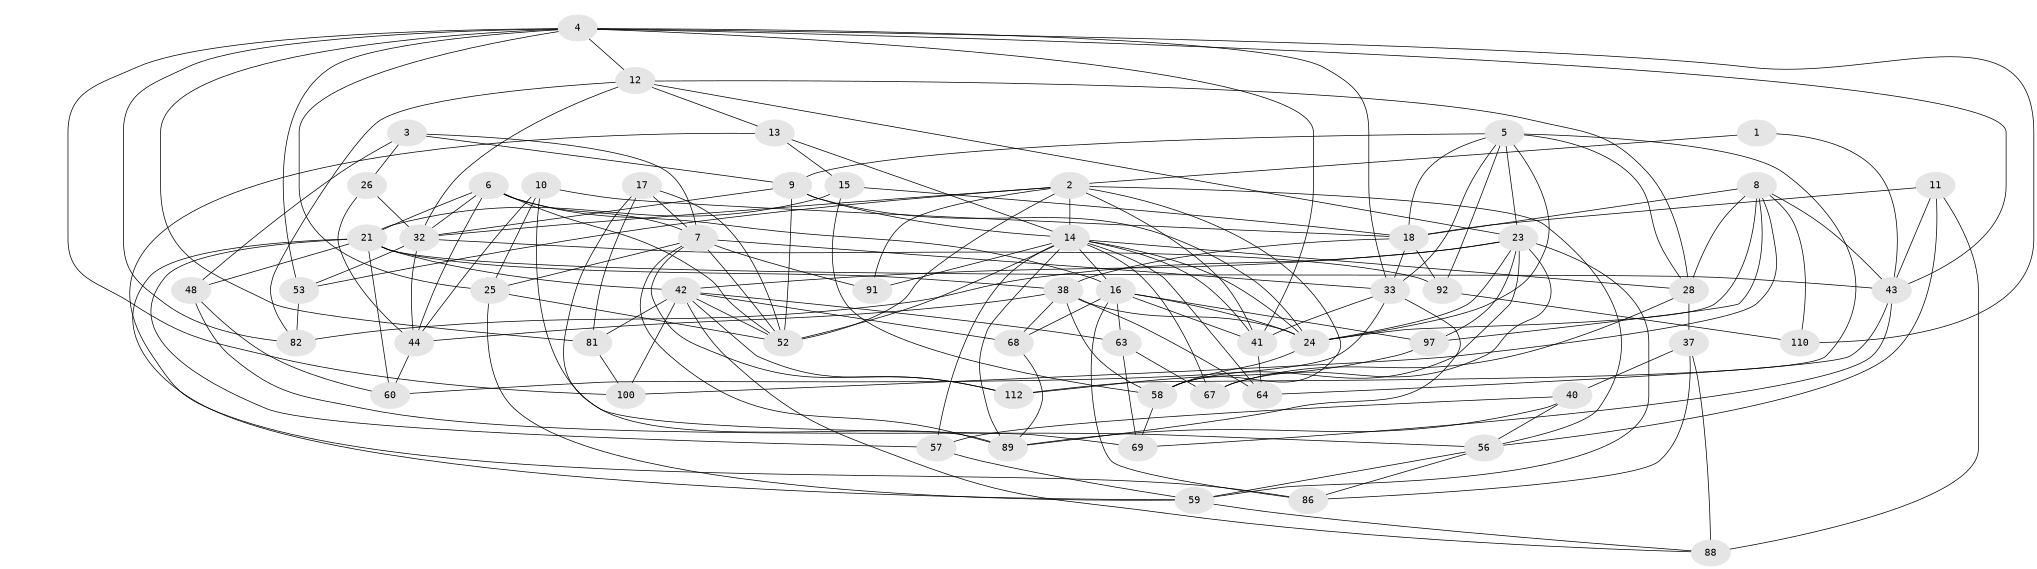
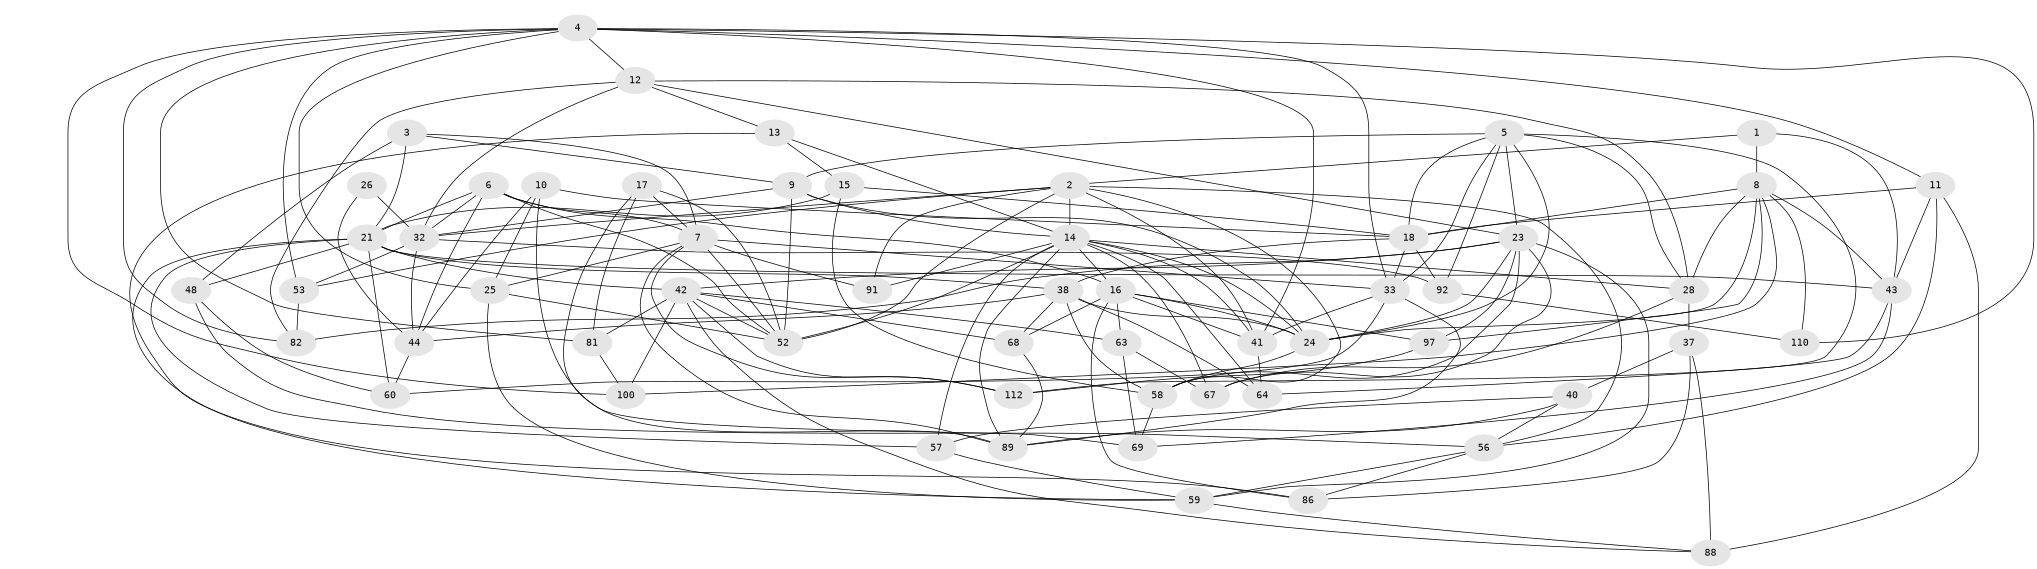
edge "4" -- "43": now "4" -- "11"
edge "1" -- "8": added
edge "3" -- "26": now "3" -- "21"
